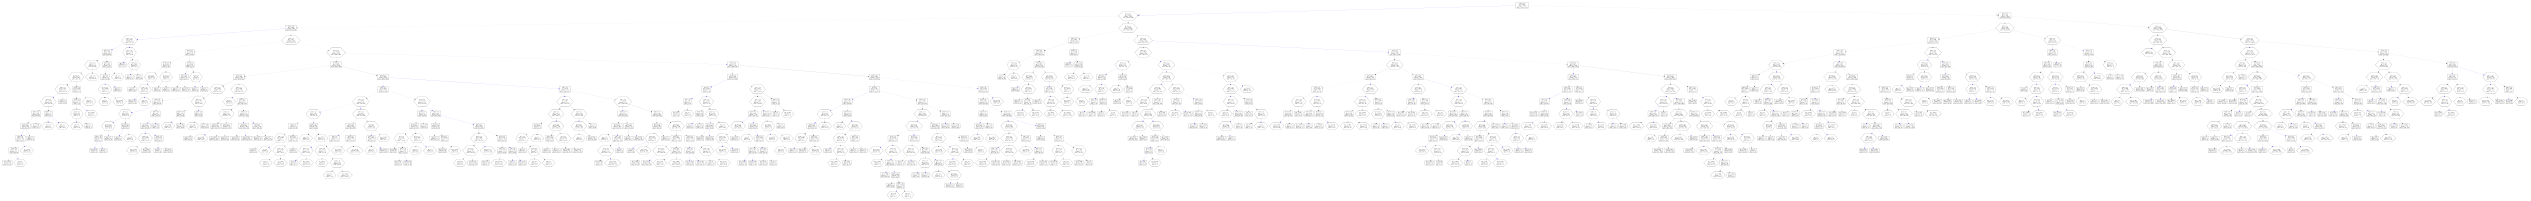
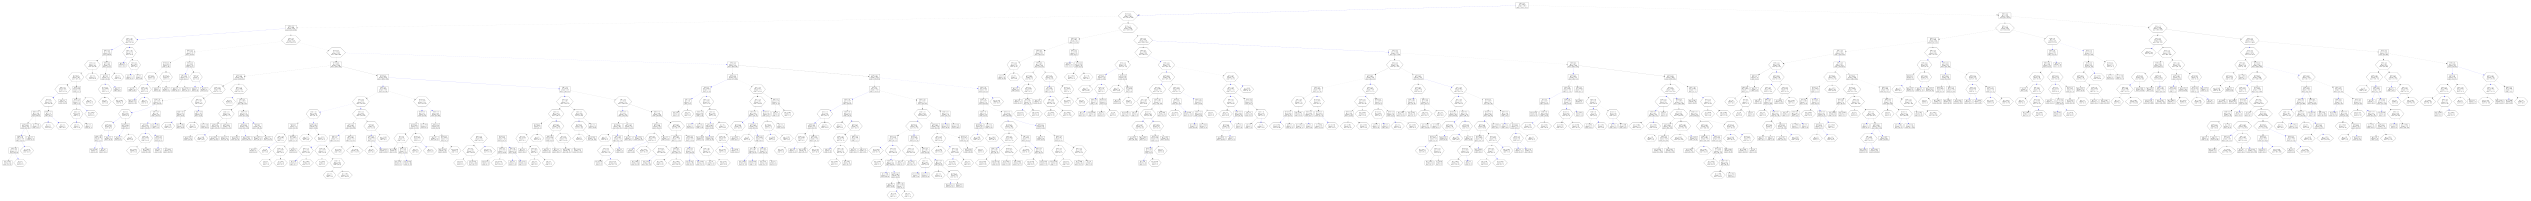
node "X[18] <= 0.5 gini = 0.3961 samples = 860 value = [626, 234]": removed
